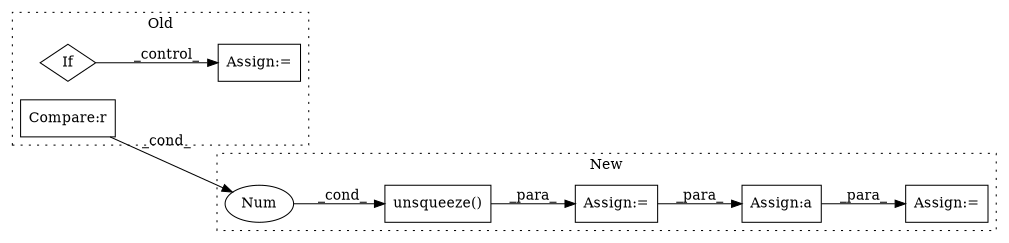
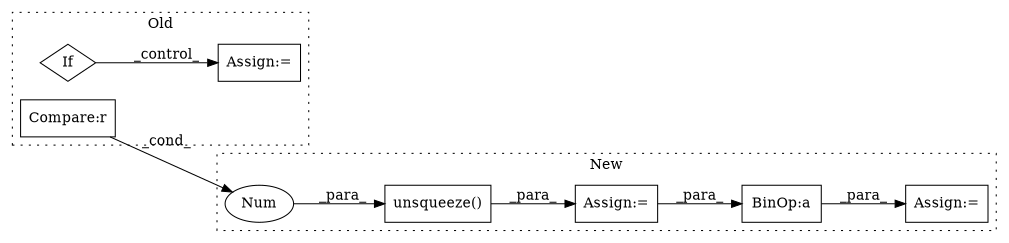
edge "Num" -> "unsqueeze()": label "_cond_" -> "_para_"
node "Assign:a": label "Assign:a" -> "BinOp:a"
